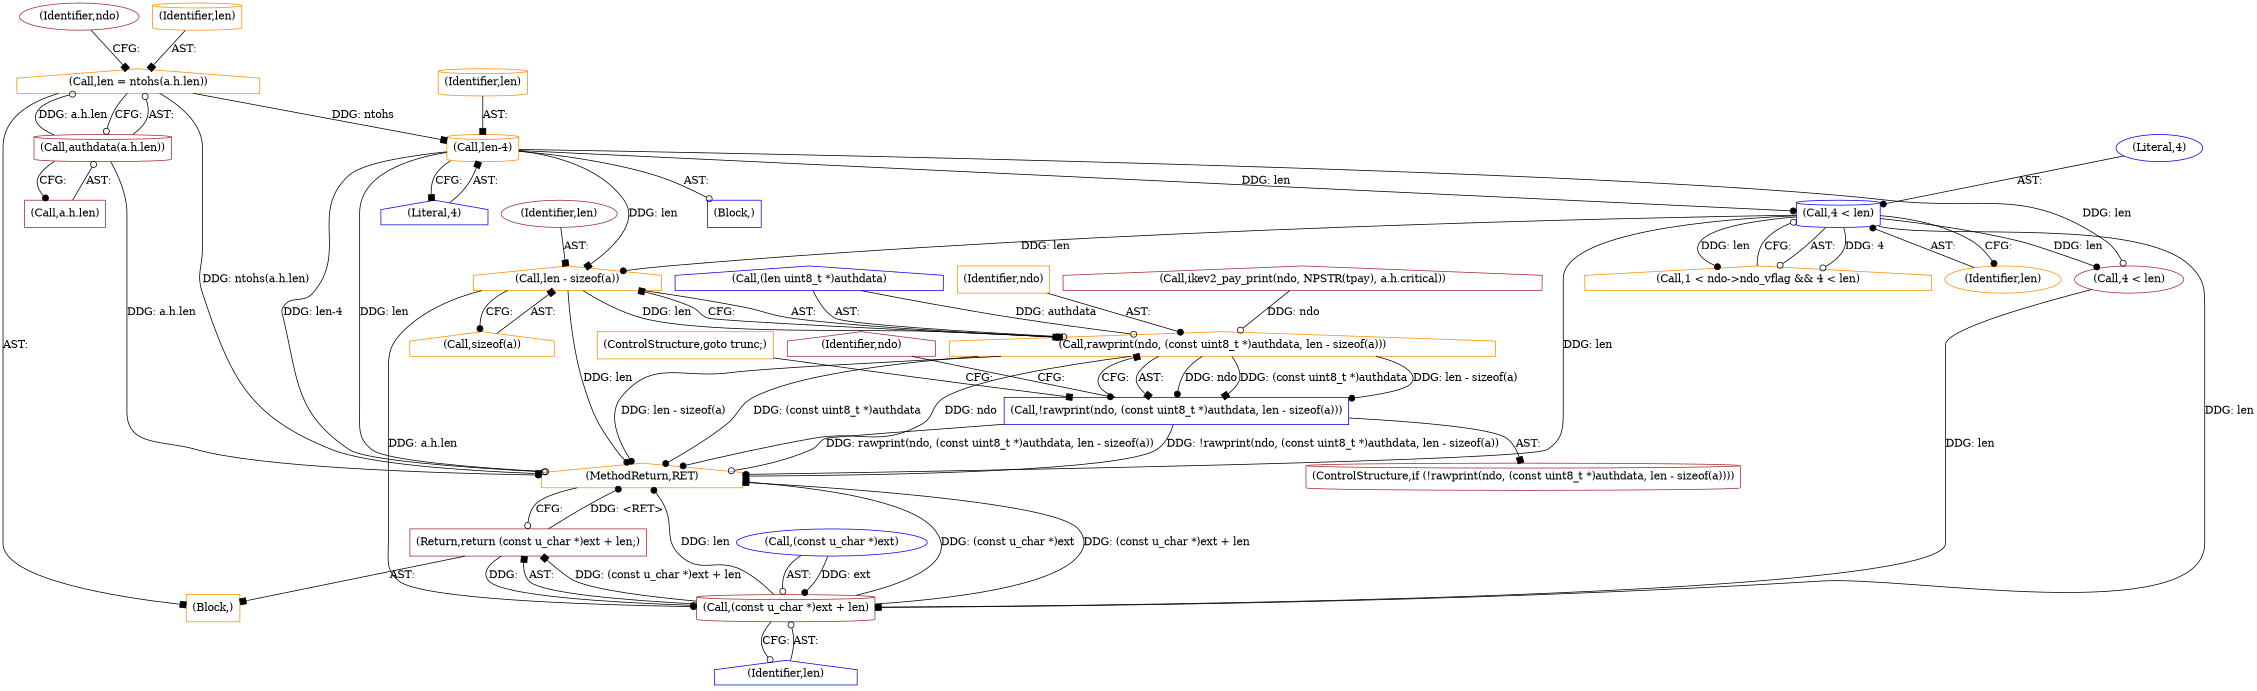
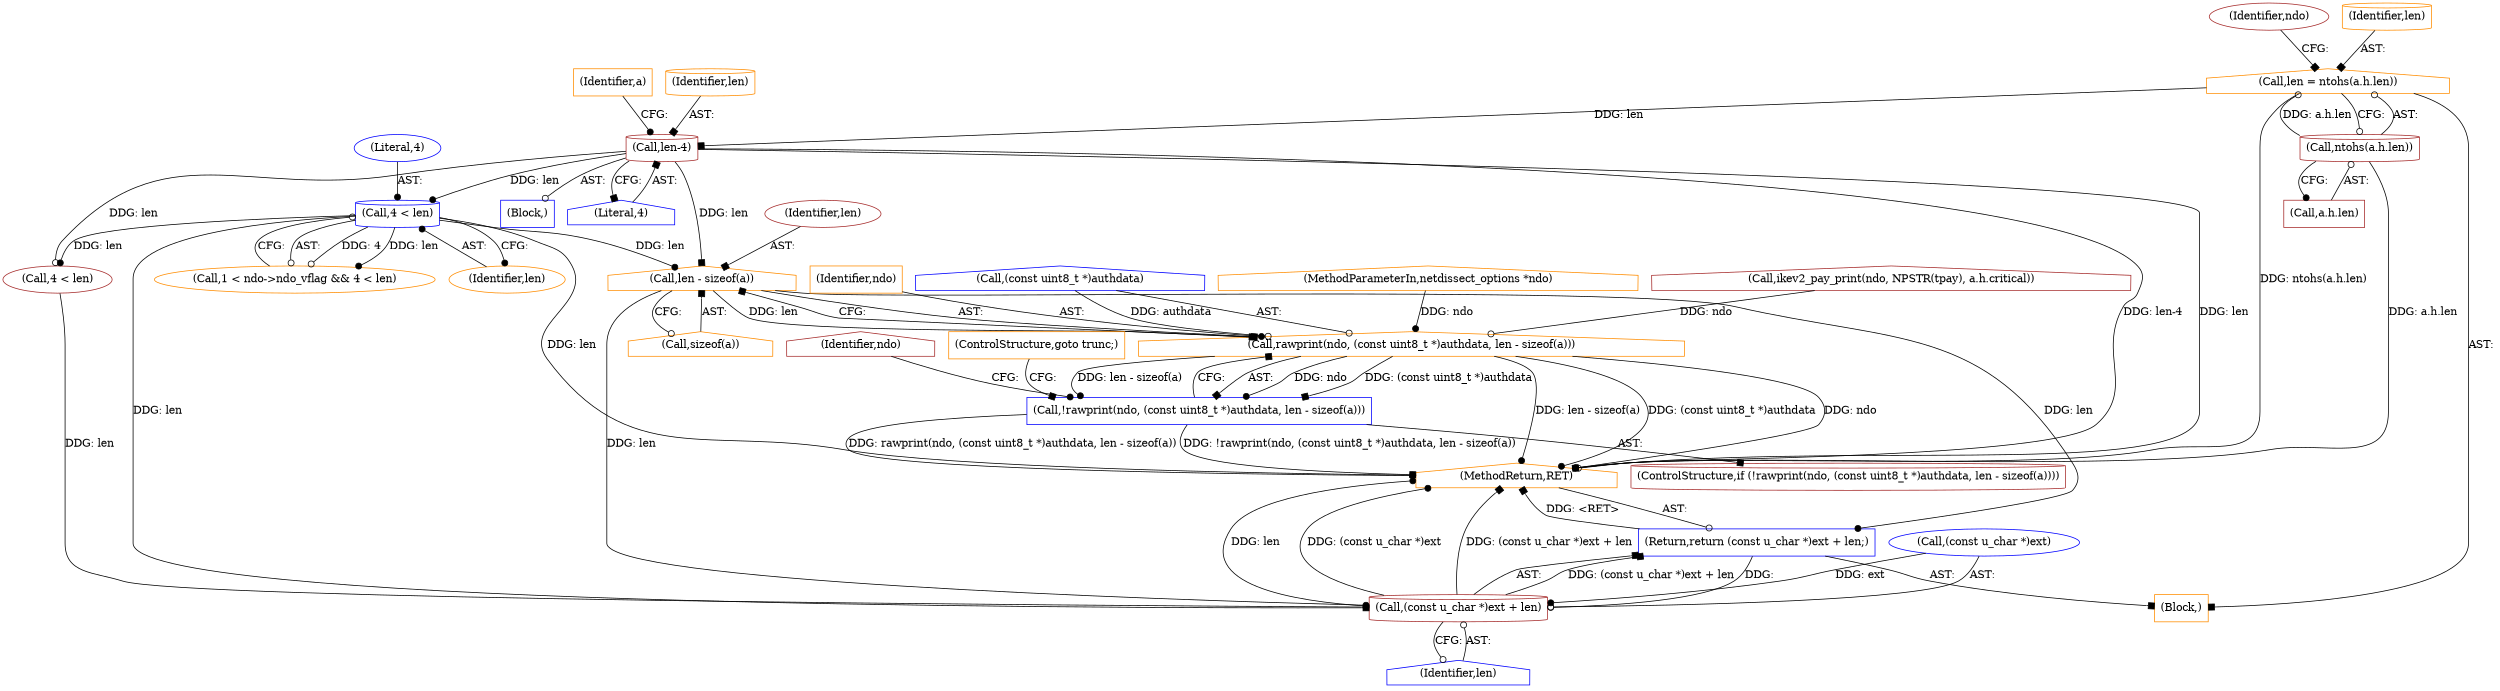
node "(Identifier,a)": added
edge "(Call,len = ntohs(a.h.len))" -> "(Call,len-4)": label "DDG: ntohs" -> "DDG: len"
node "(Call,authdata(a.h.len))": label "(Call,authdata(a.h.len))" -> "(Call,ntohs(a.h.len))"
node "(Call,len-4)": color darkorange -> brown
node "(Call,(len uint8_t *)authdata)": label "(Call,(len uint8_t *)authdata)" -> "(Call,(const uint8_t *)authdata)"
node "(MethodParameterIn,netdissect_options *ndo)": added
node "(Call,1 < ndo->ndo_vflag && 4 < len)": shape house -> ellipse
edge "(Call,len - sizeof(a))" -> "(Call,sizeof(a))": arrowhead dot -> odot
edge "(Call,len - sizeof(a))" -> "(MethodReturn,RET)": now "(Call,len - sizeof(a))" -> "(Return,return (const u_char *)ext + len;)"
edge "(Call,len - sizeof(a))" -> "(Call,(const u_char *)ext + len)": label "DDG: a.h.len" -> "DDG: len"
edge "(Return,return (const u_char *)ext + len;)" -> "(MethodReturn,RET)": arrowhead dot -> box
edge "(MethodReturn,RET)" -> "(Return,return (const u_char *)ext + len;)": label "CFG: " -> "AST: "
node "(Return,return (const u_char *)ext + len;)": color brown -> blue
